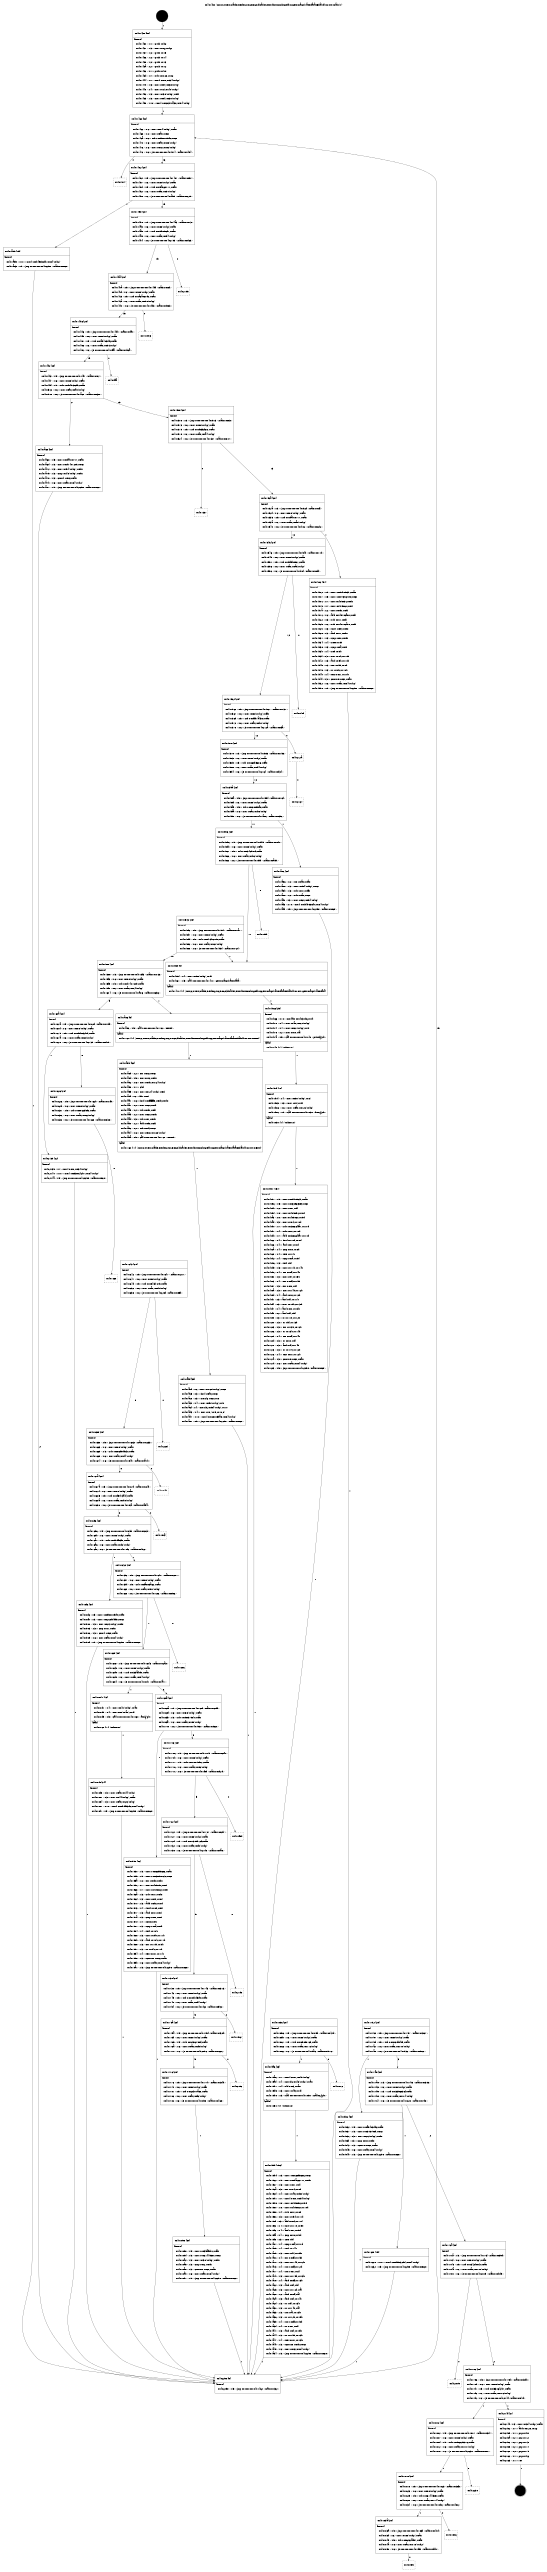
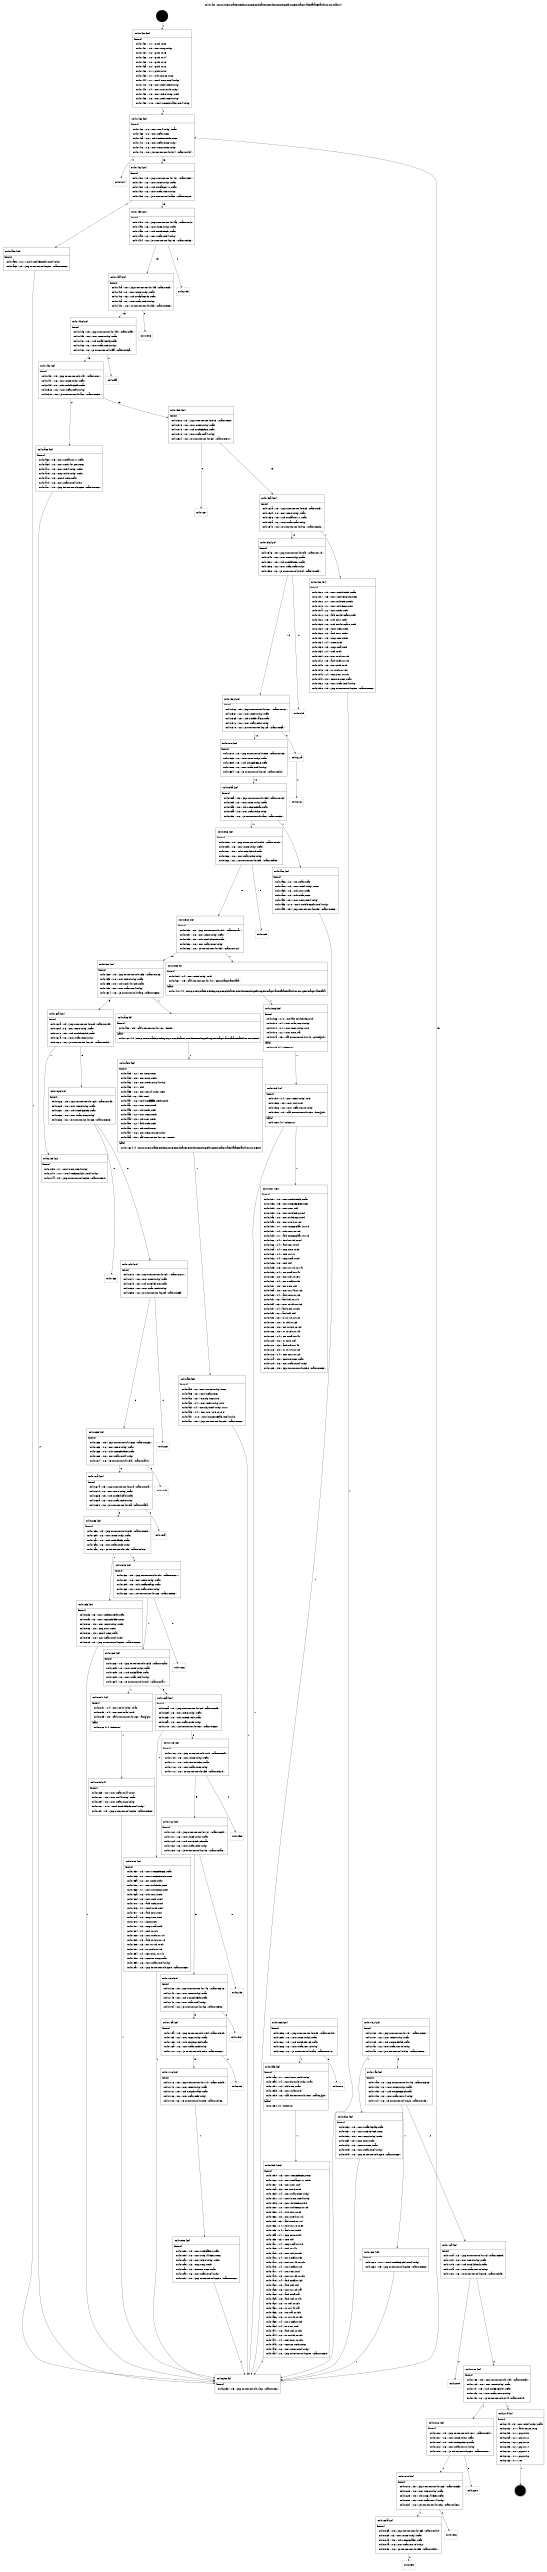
edge "0x4015b6 [28]" -> "0x401b5d [9]": now "0x4015b6 [28]" -> "0x4015d2 [28]"
edge "0x401626 [28]" -> "0x401642 [28]": added, label "8"
edge "0x402139 [22]" -> "0x40229e [5]": removed, label "1"
